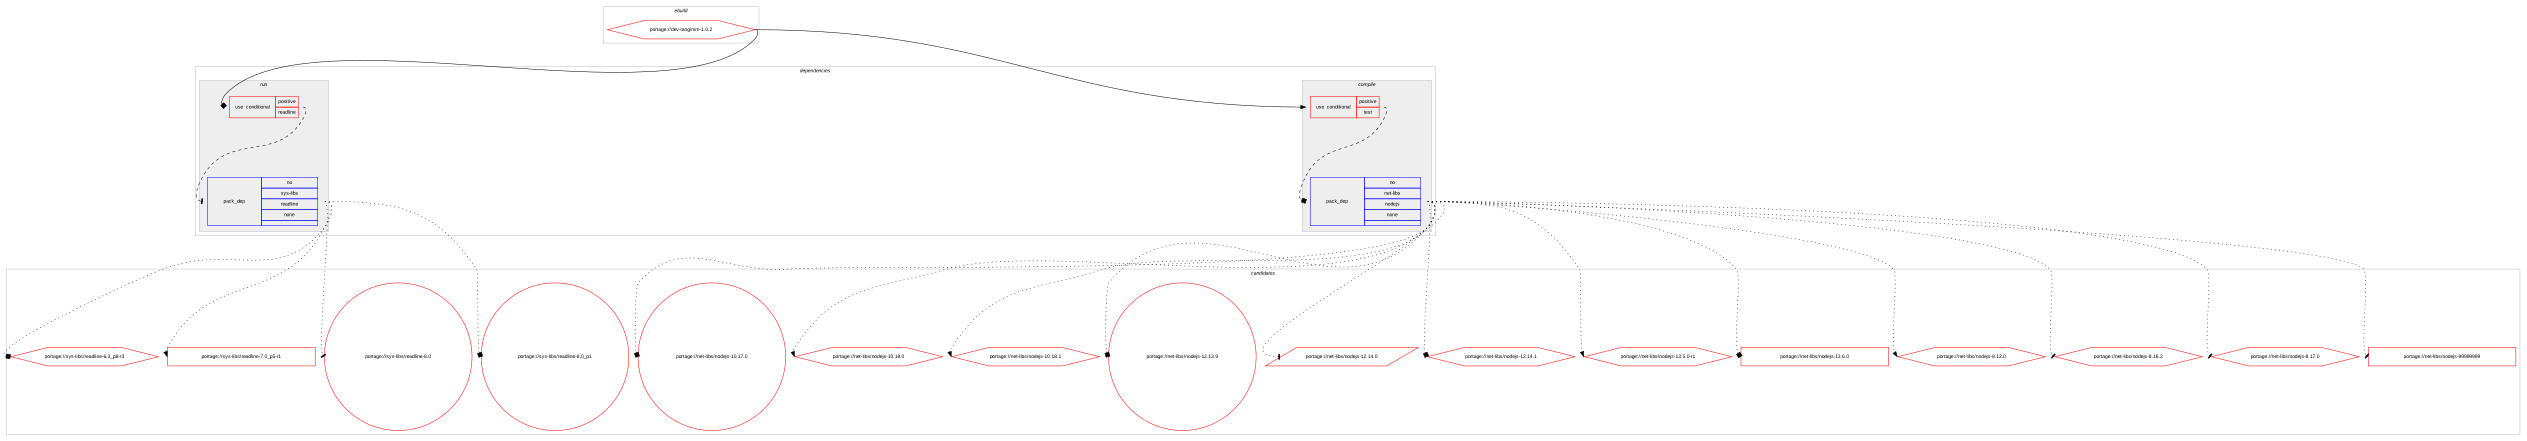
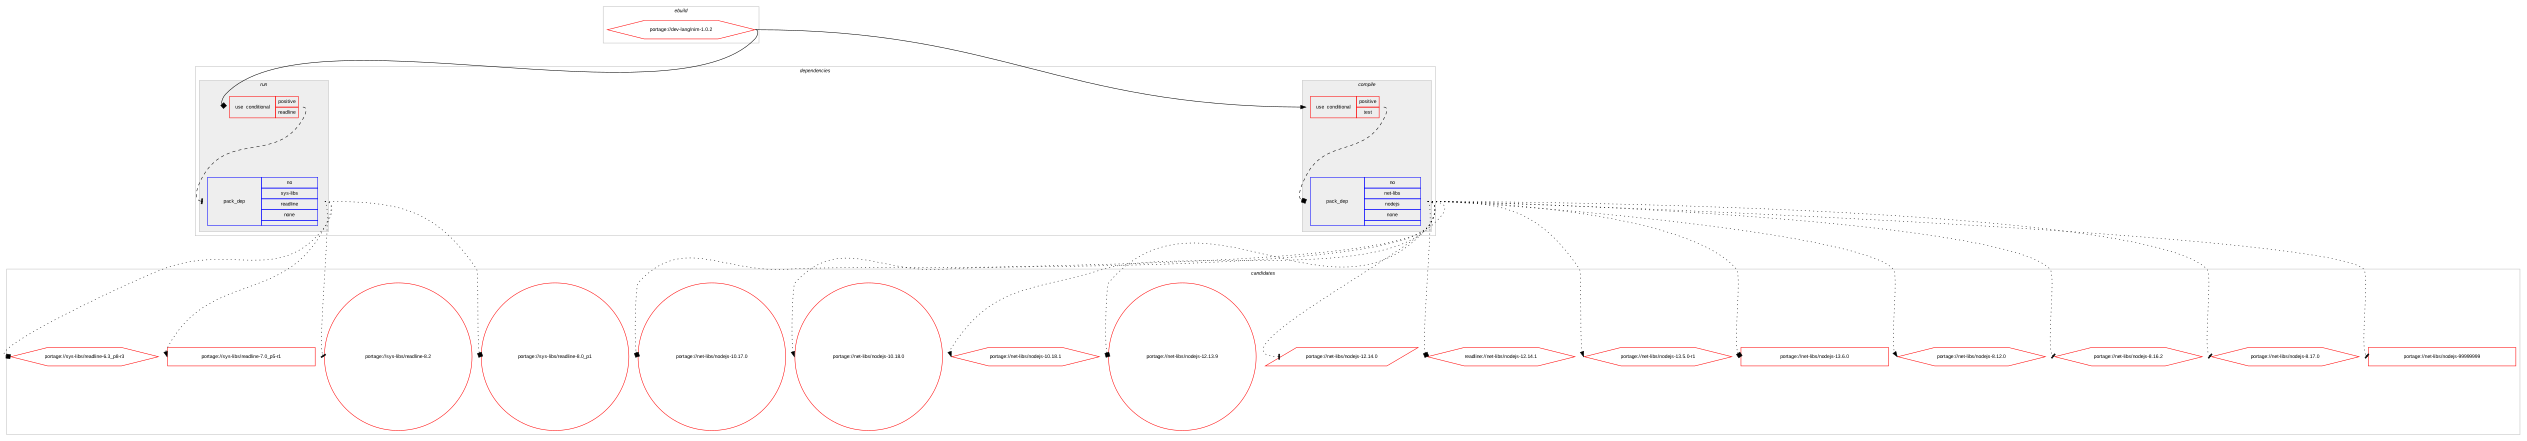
node "portage://sys-libs/readline-8.0": label "portage://sys-libs/readline-8.0" -> "portage://sys-libs/readline-8.2"
node "portage://net-libs/nodejs-10.18.0": shape hexagon -> circle
node "portage://net-libs/nodejs-12.14.1": label "portage://net-libs/nodejs-12.14.1" -> "readline://net-libs/nodejs-12.14.1"
